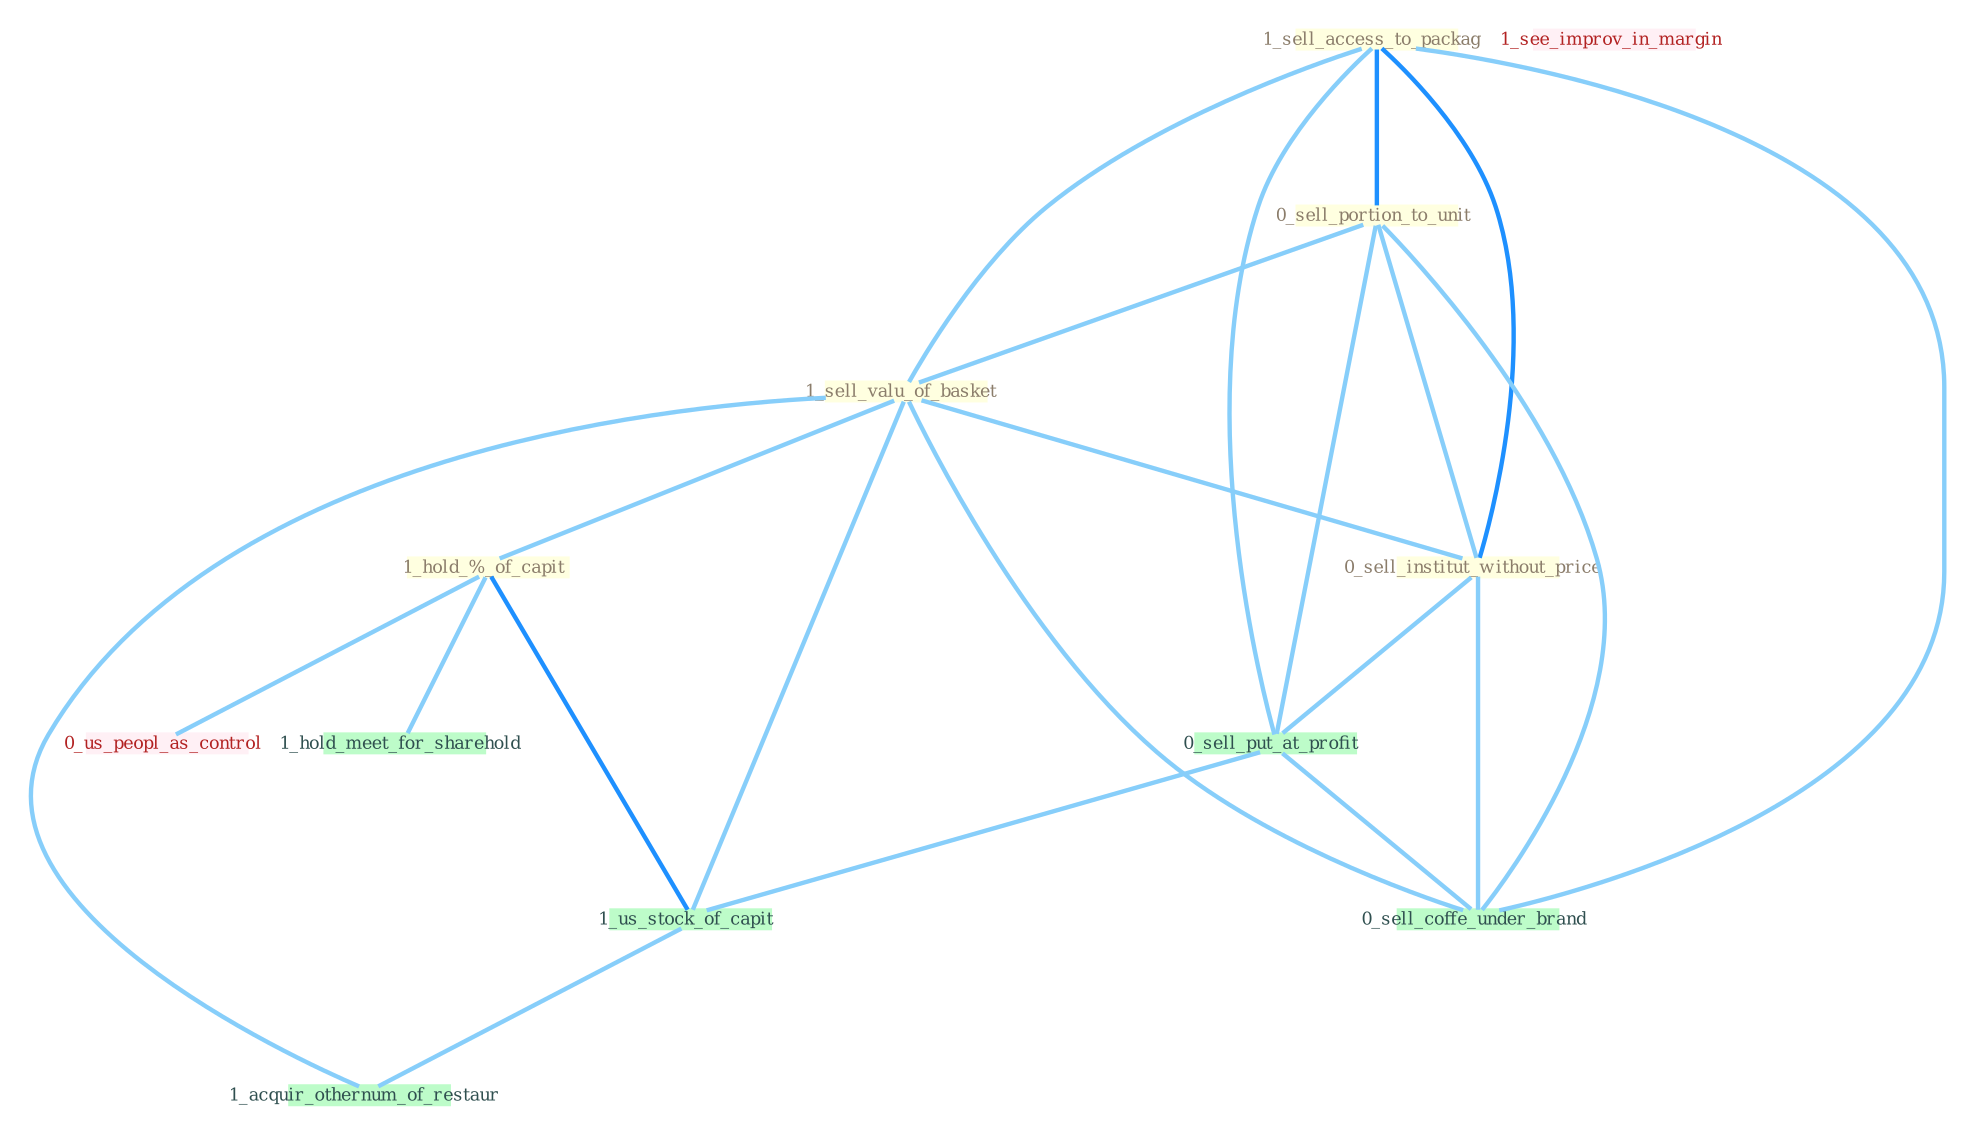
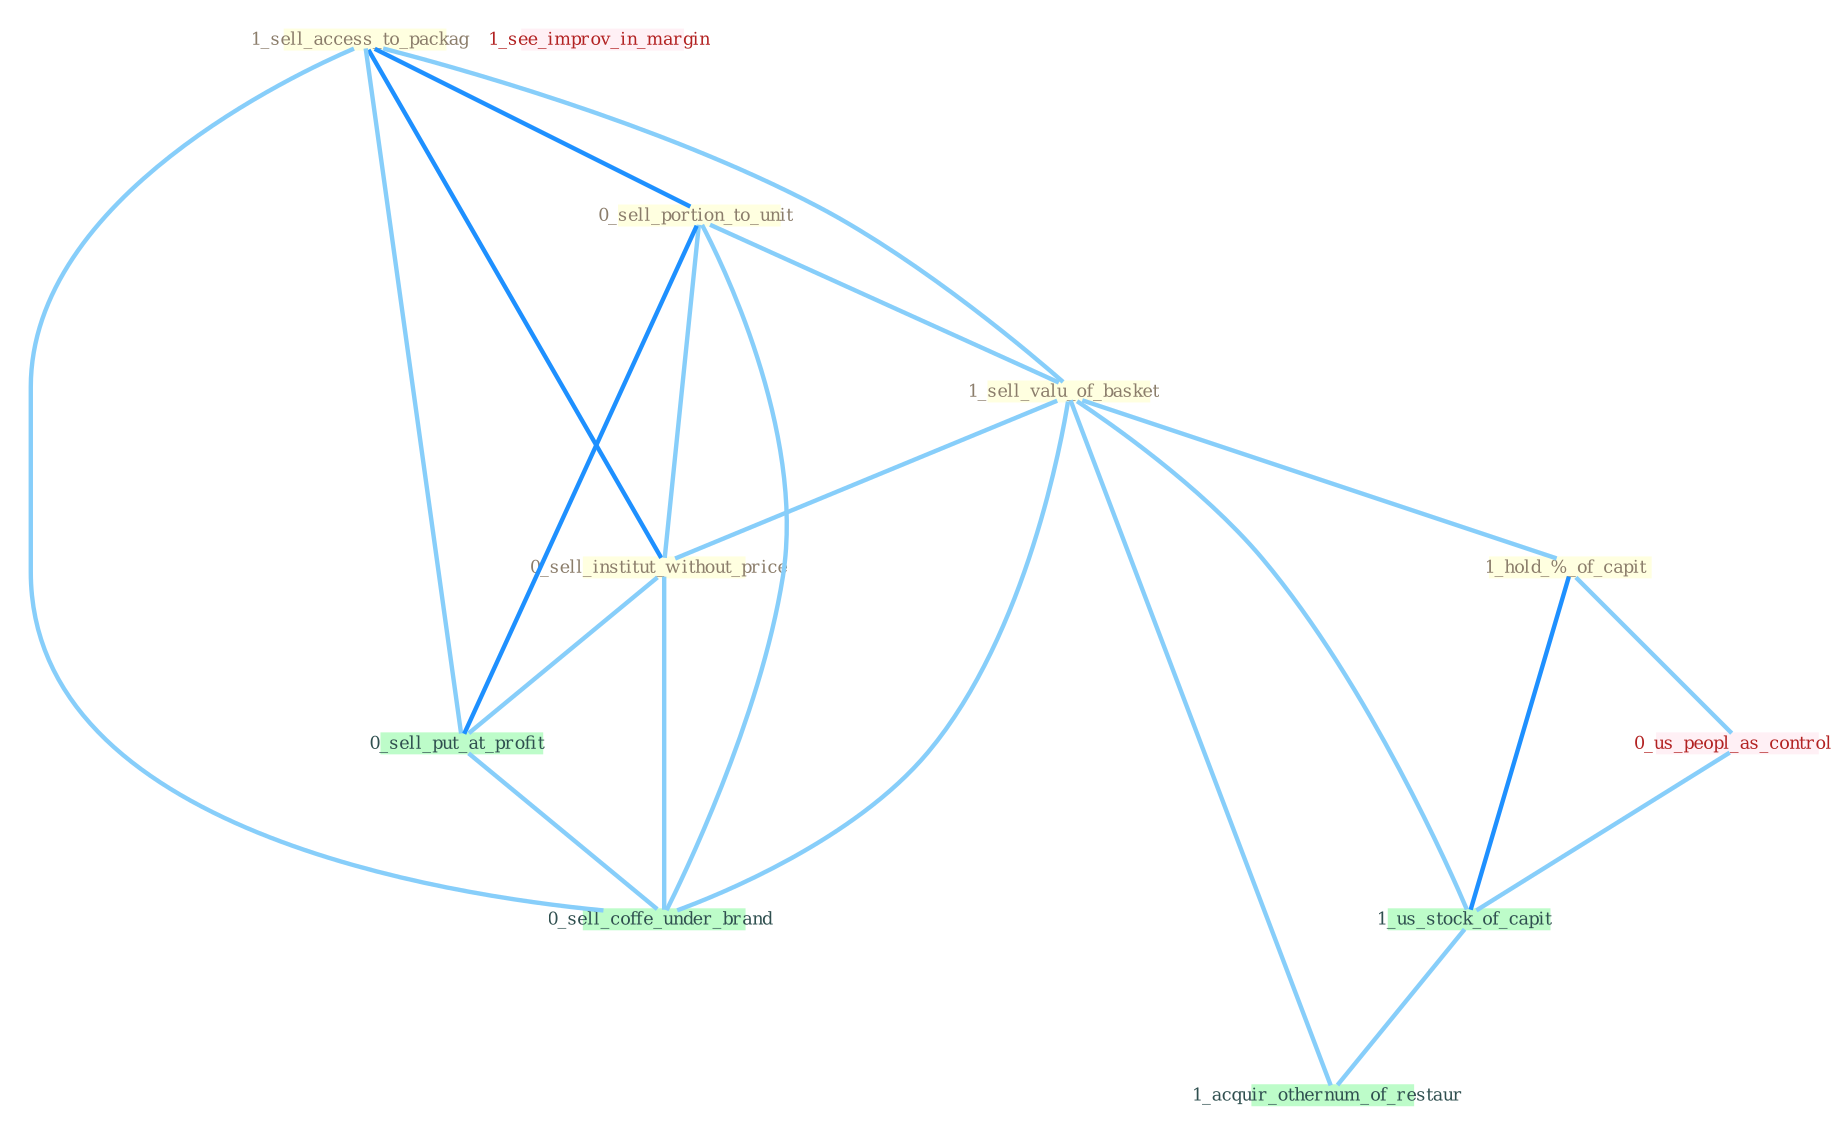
edge "0_sell_portion_to_unit" -- "0_sell_put_at_profit": color #87cefa -> #1e90ff
node "1_hold_meet_for_sharehold": removed
edge "0_sell_put_at_profit" -- "1_us_stock_of_capit": now "0_us_peopl_as_control" -- "1_us_stock_of_capit"
